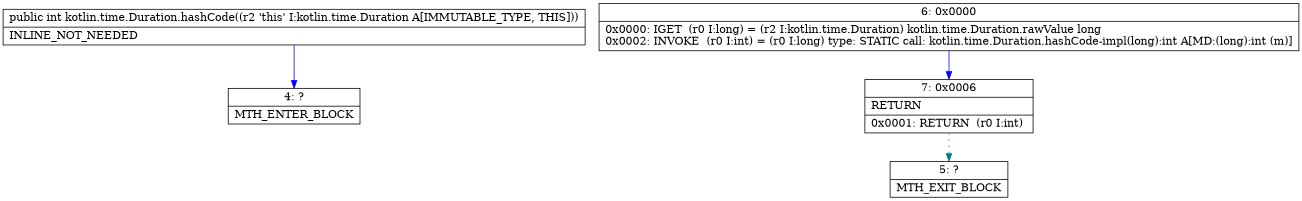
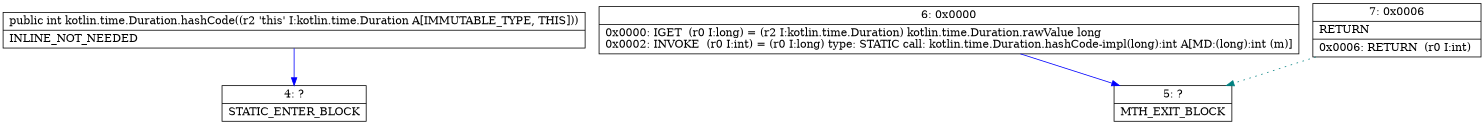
edge "6: 0x0000" -> "7: 0x0006": now "6: 0x0000" -> "5: ?"
node "4: ?": text "MTH_ENTER_BLOCK" -> "STATIC_ENTER_BLOCK"
node "7: 0x0006": text "0x0001: RETURN  (r0 I:int)" -> "0x0006: RETURN  (r0 I:int)"
